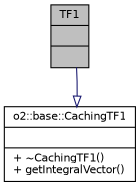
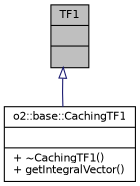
edge "TF1" -> "o2::base::CachingTF1": reversed
